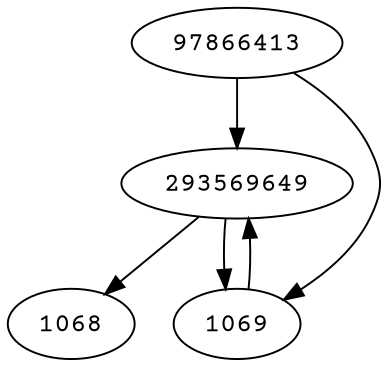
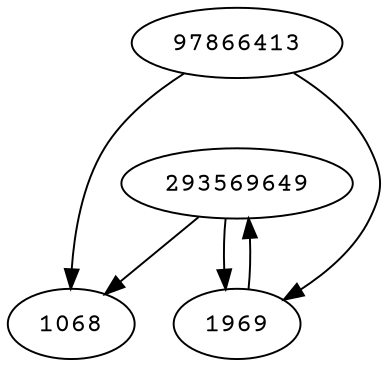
edge "97866413" -> "293569649": now "97866413" -> "1068"
node "1069": label "1069" -> "1969"
